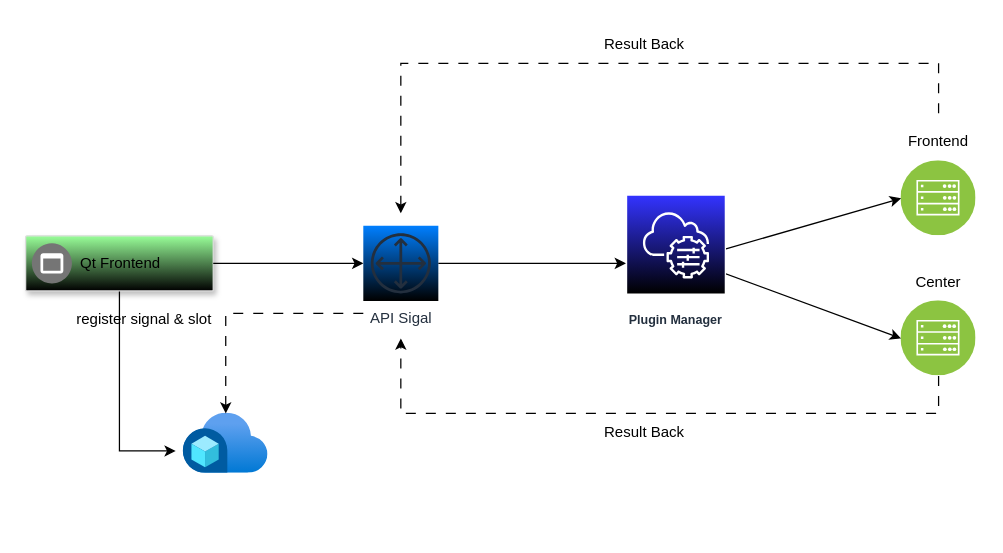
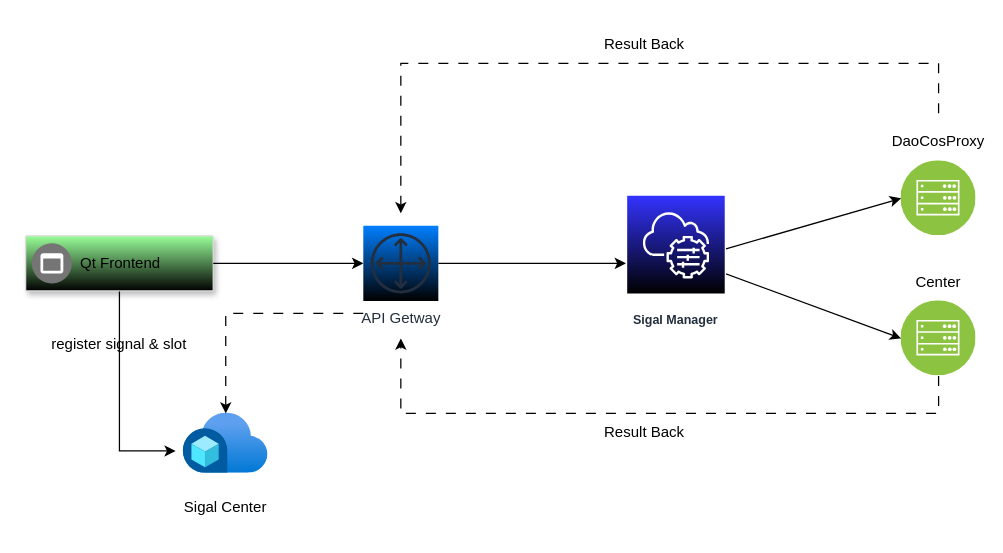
node "Frontend": label "Frontend" -> "DaoCosProxy"
node "API Sigal": label "API Sigal" -> "API Getway"
node "register signal & slot": moved (144, 319) -> (119, 344)
node "Plugin Manager": label "Plugin Manager" -> "Sigal Manager"
node "Sigal Center": added
